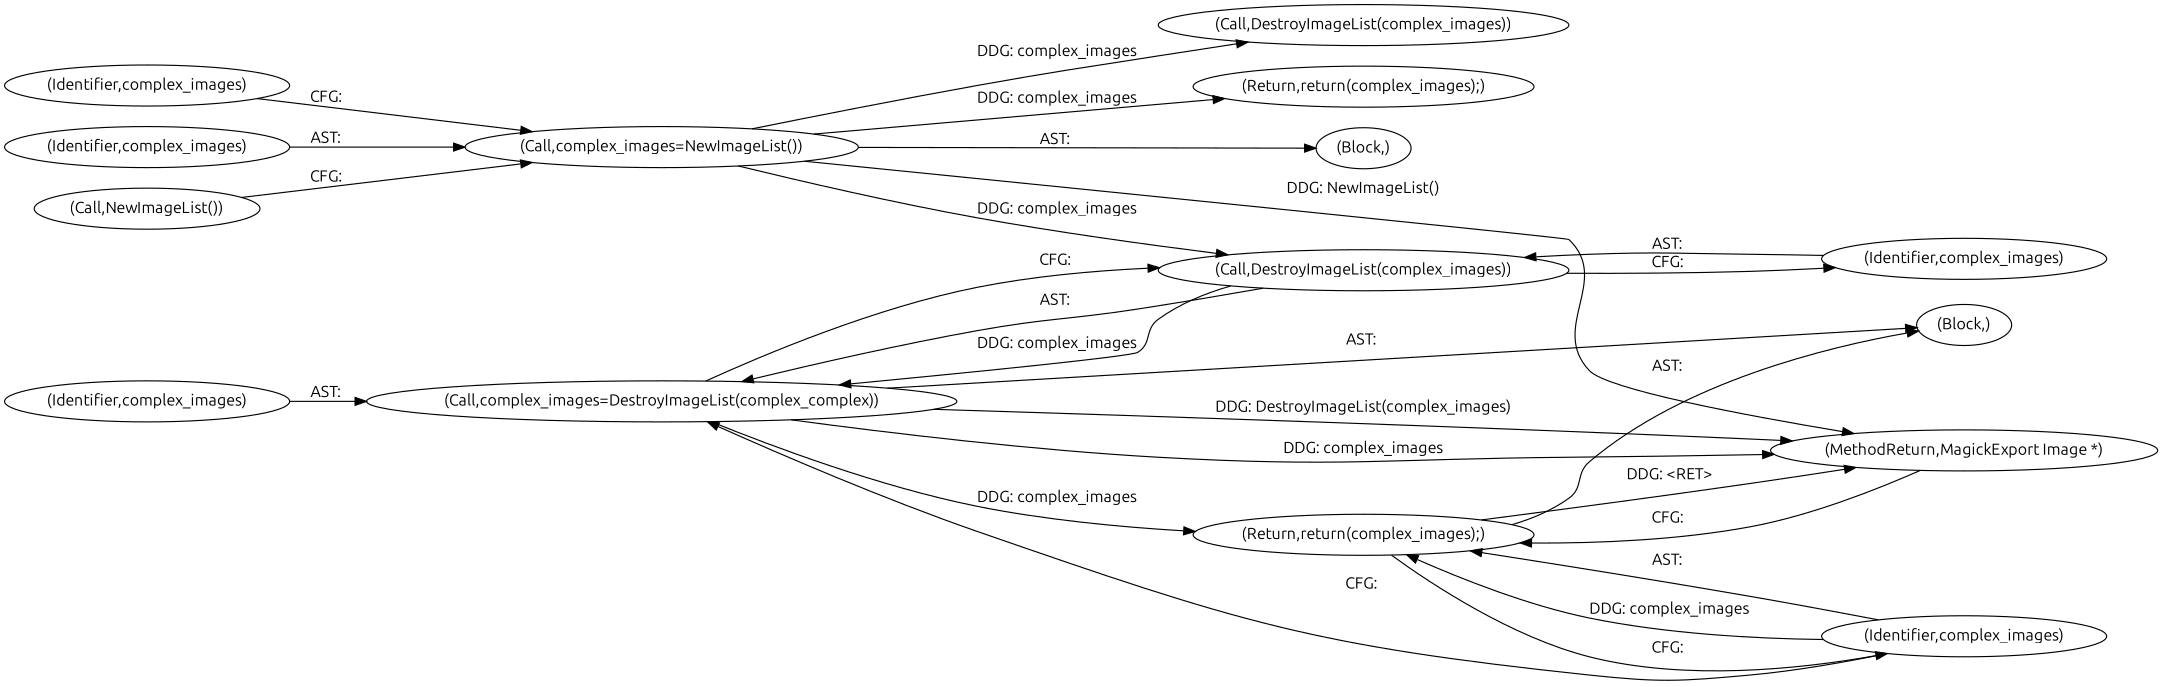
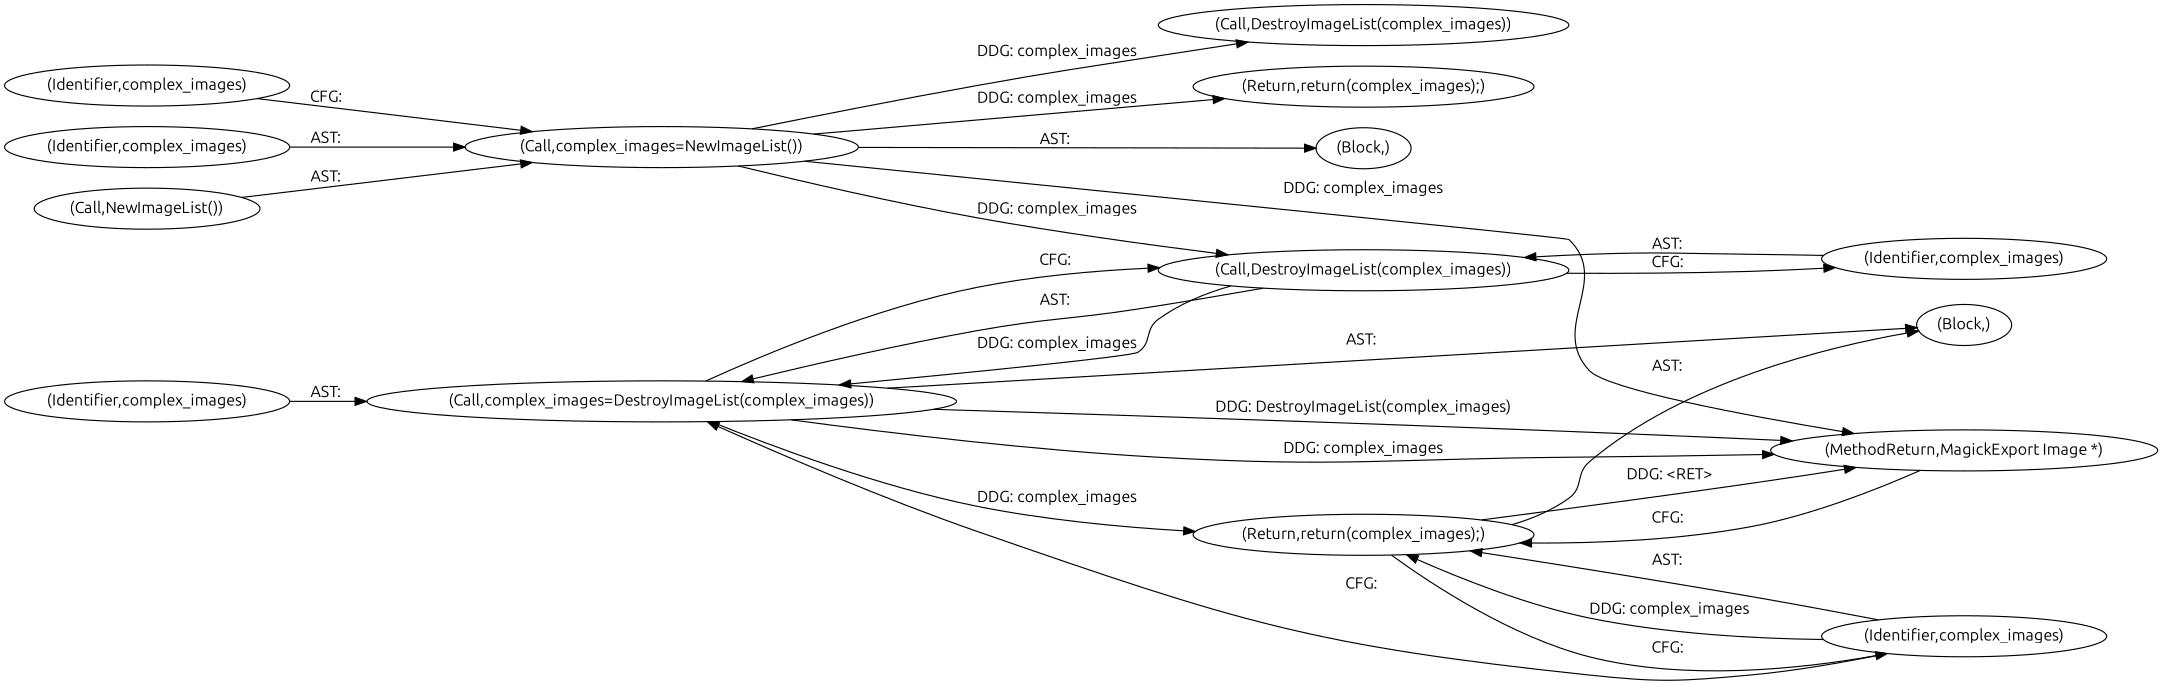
edge "(Call,NewImageList())" -> "(Call,complex_images=NewImageList())": label "CFG: " -> "AST: "
edge "(Call,complex_images=NewImageList())" -> "(MethodReturn,MagickExport Image *)": label "DDG: NewImageList()" -> "DDG: complex_images"
node "(Call,complex_images=DestroyImageList(complex_complex))": label "(Call,complex_images=DestroyImageList(complex_complex))" -> "(Call,complex_images=DestroyImageList(complex_images))"
